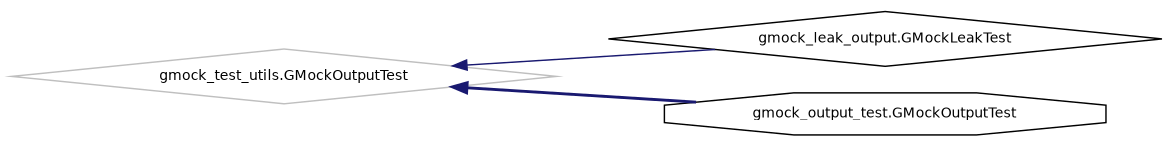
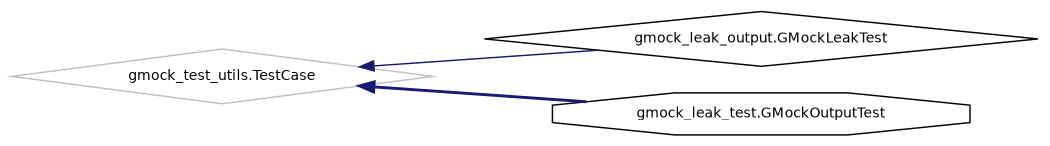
node "gmock_test_utils.GMockOutputTest": label "gmock_test_utils.GMockOutputTest" -> "gmock_test_utils.TestCase"
node "gmock_output_test.GMockOutputTest": label "gmock_output_test.GMockOutputTest" -> "gmock_leak_test.GMockOutputTest"
